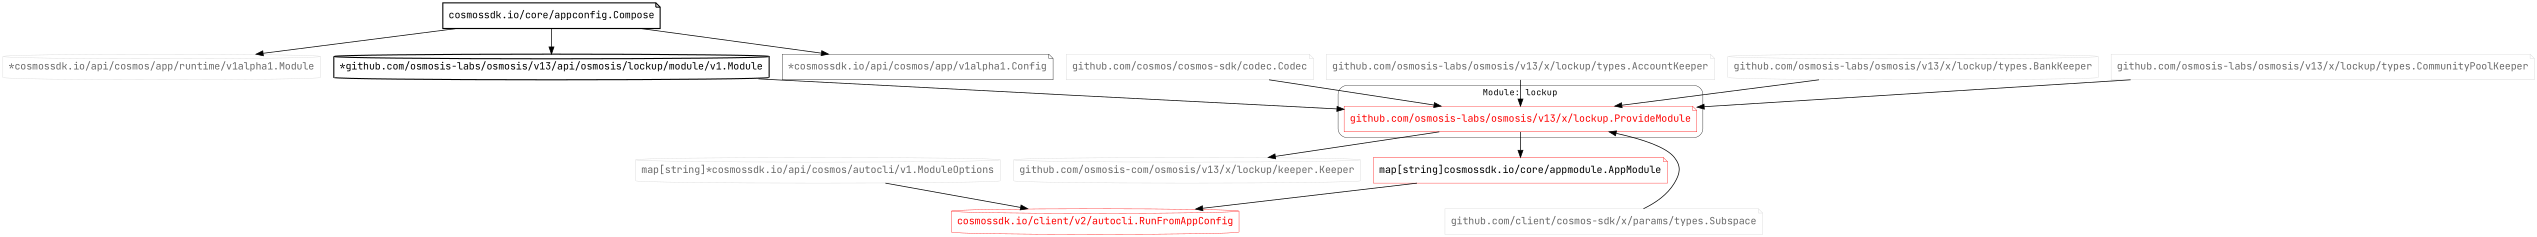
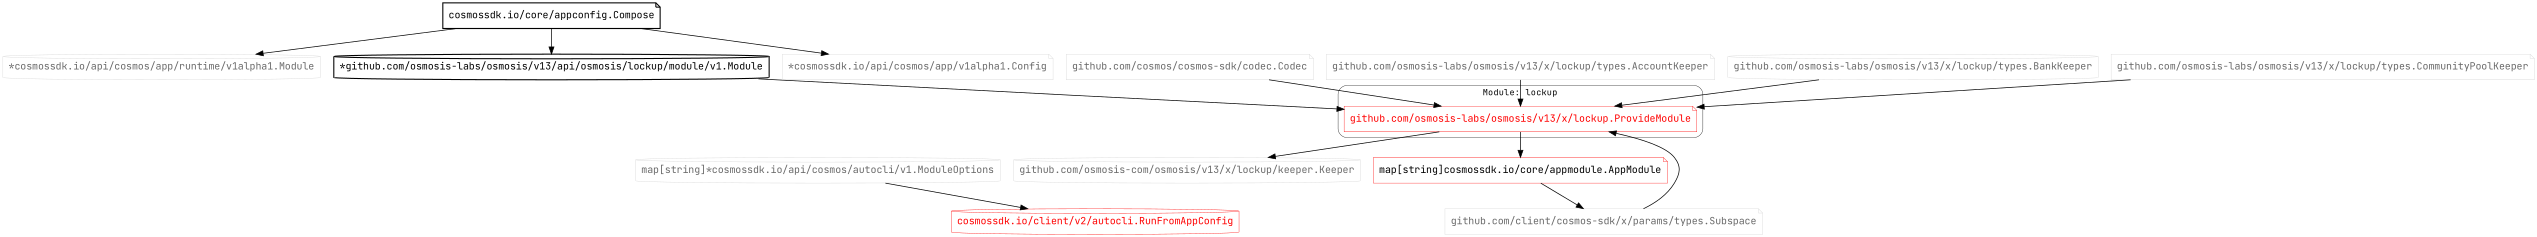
node "*cosmossdk.io/api/cosmos/app/v1alpha1.Config": color black -> lightgrey
edge "map[string]cosmossdk.io/core/appmodule.AppModule" -> "cosmossdk.io/client/v2/autocli.RunFromAppConfig": now "map[string]cosmossdk.io/core/appmodule.AppModule" -> "github.com/client/cosmos-sdk/x/params/types.Subspace"
